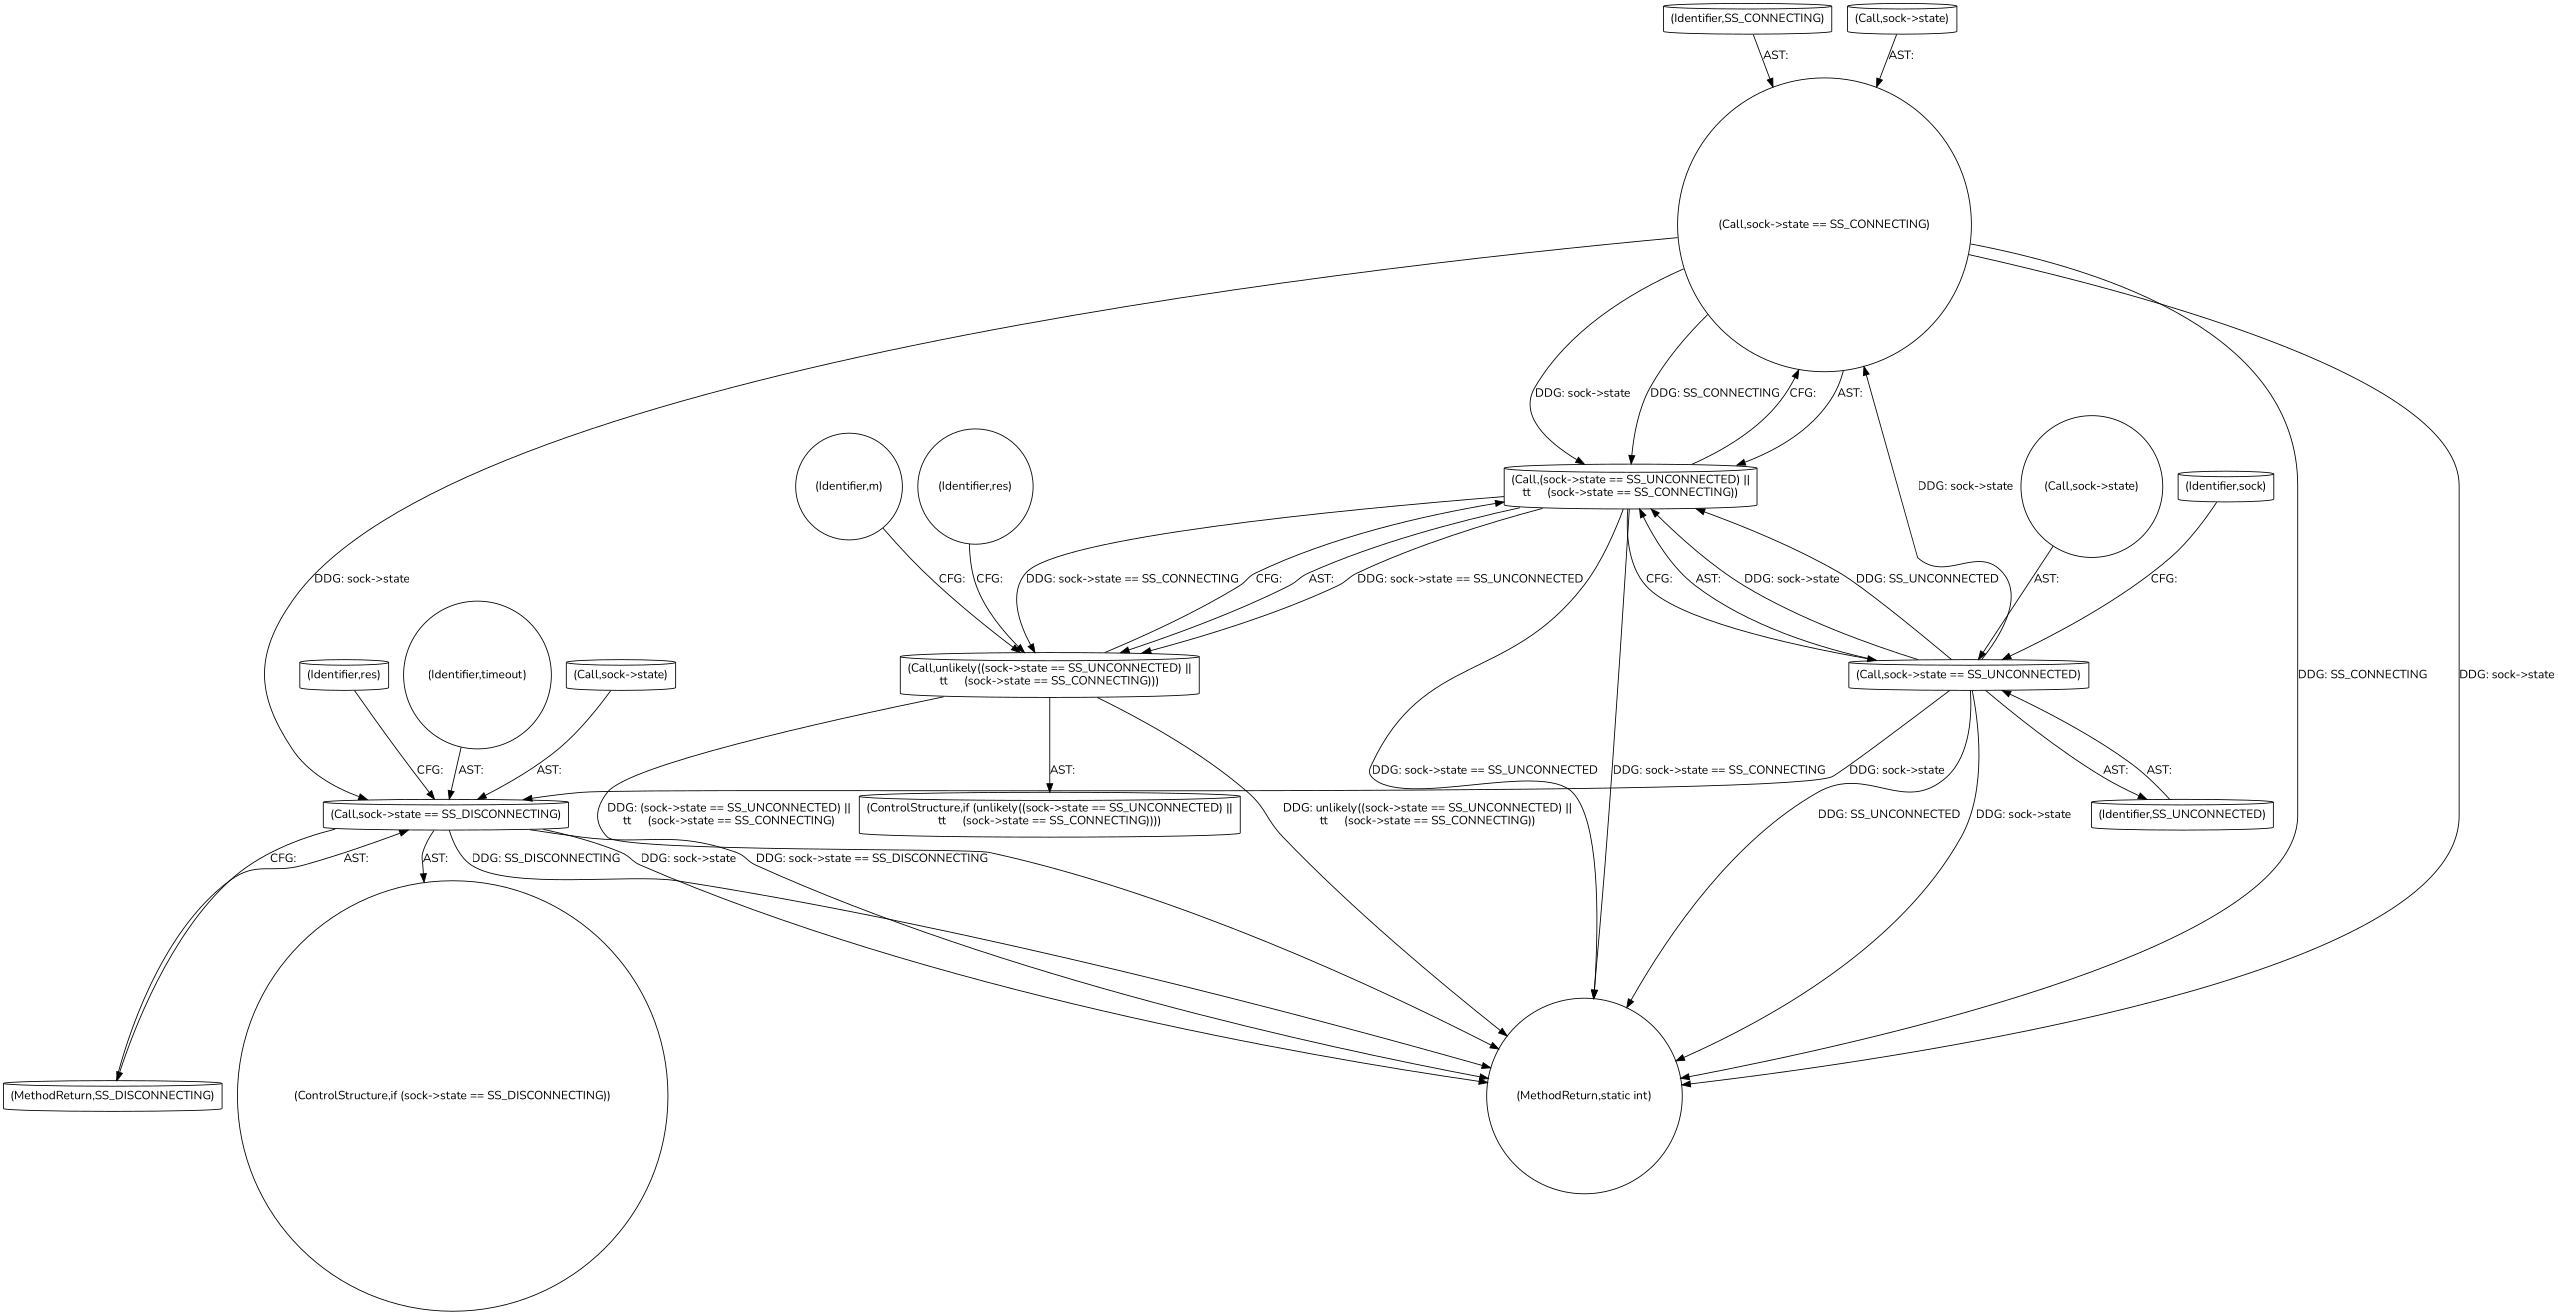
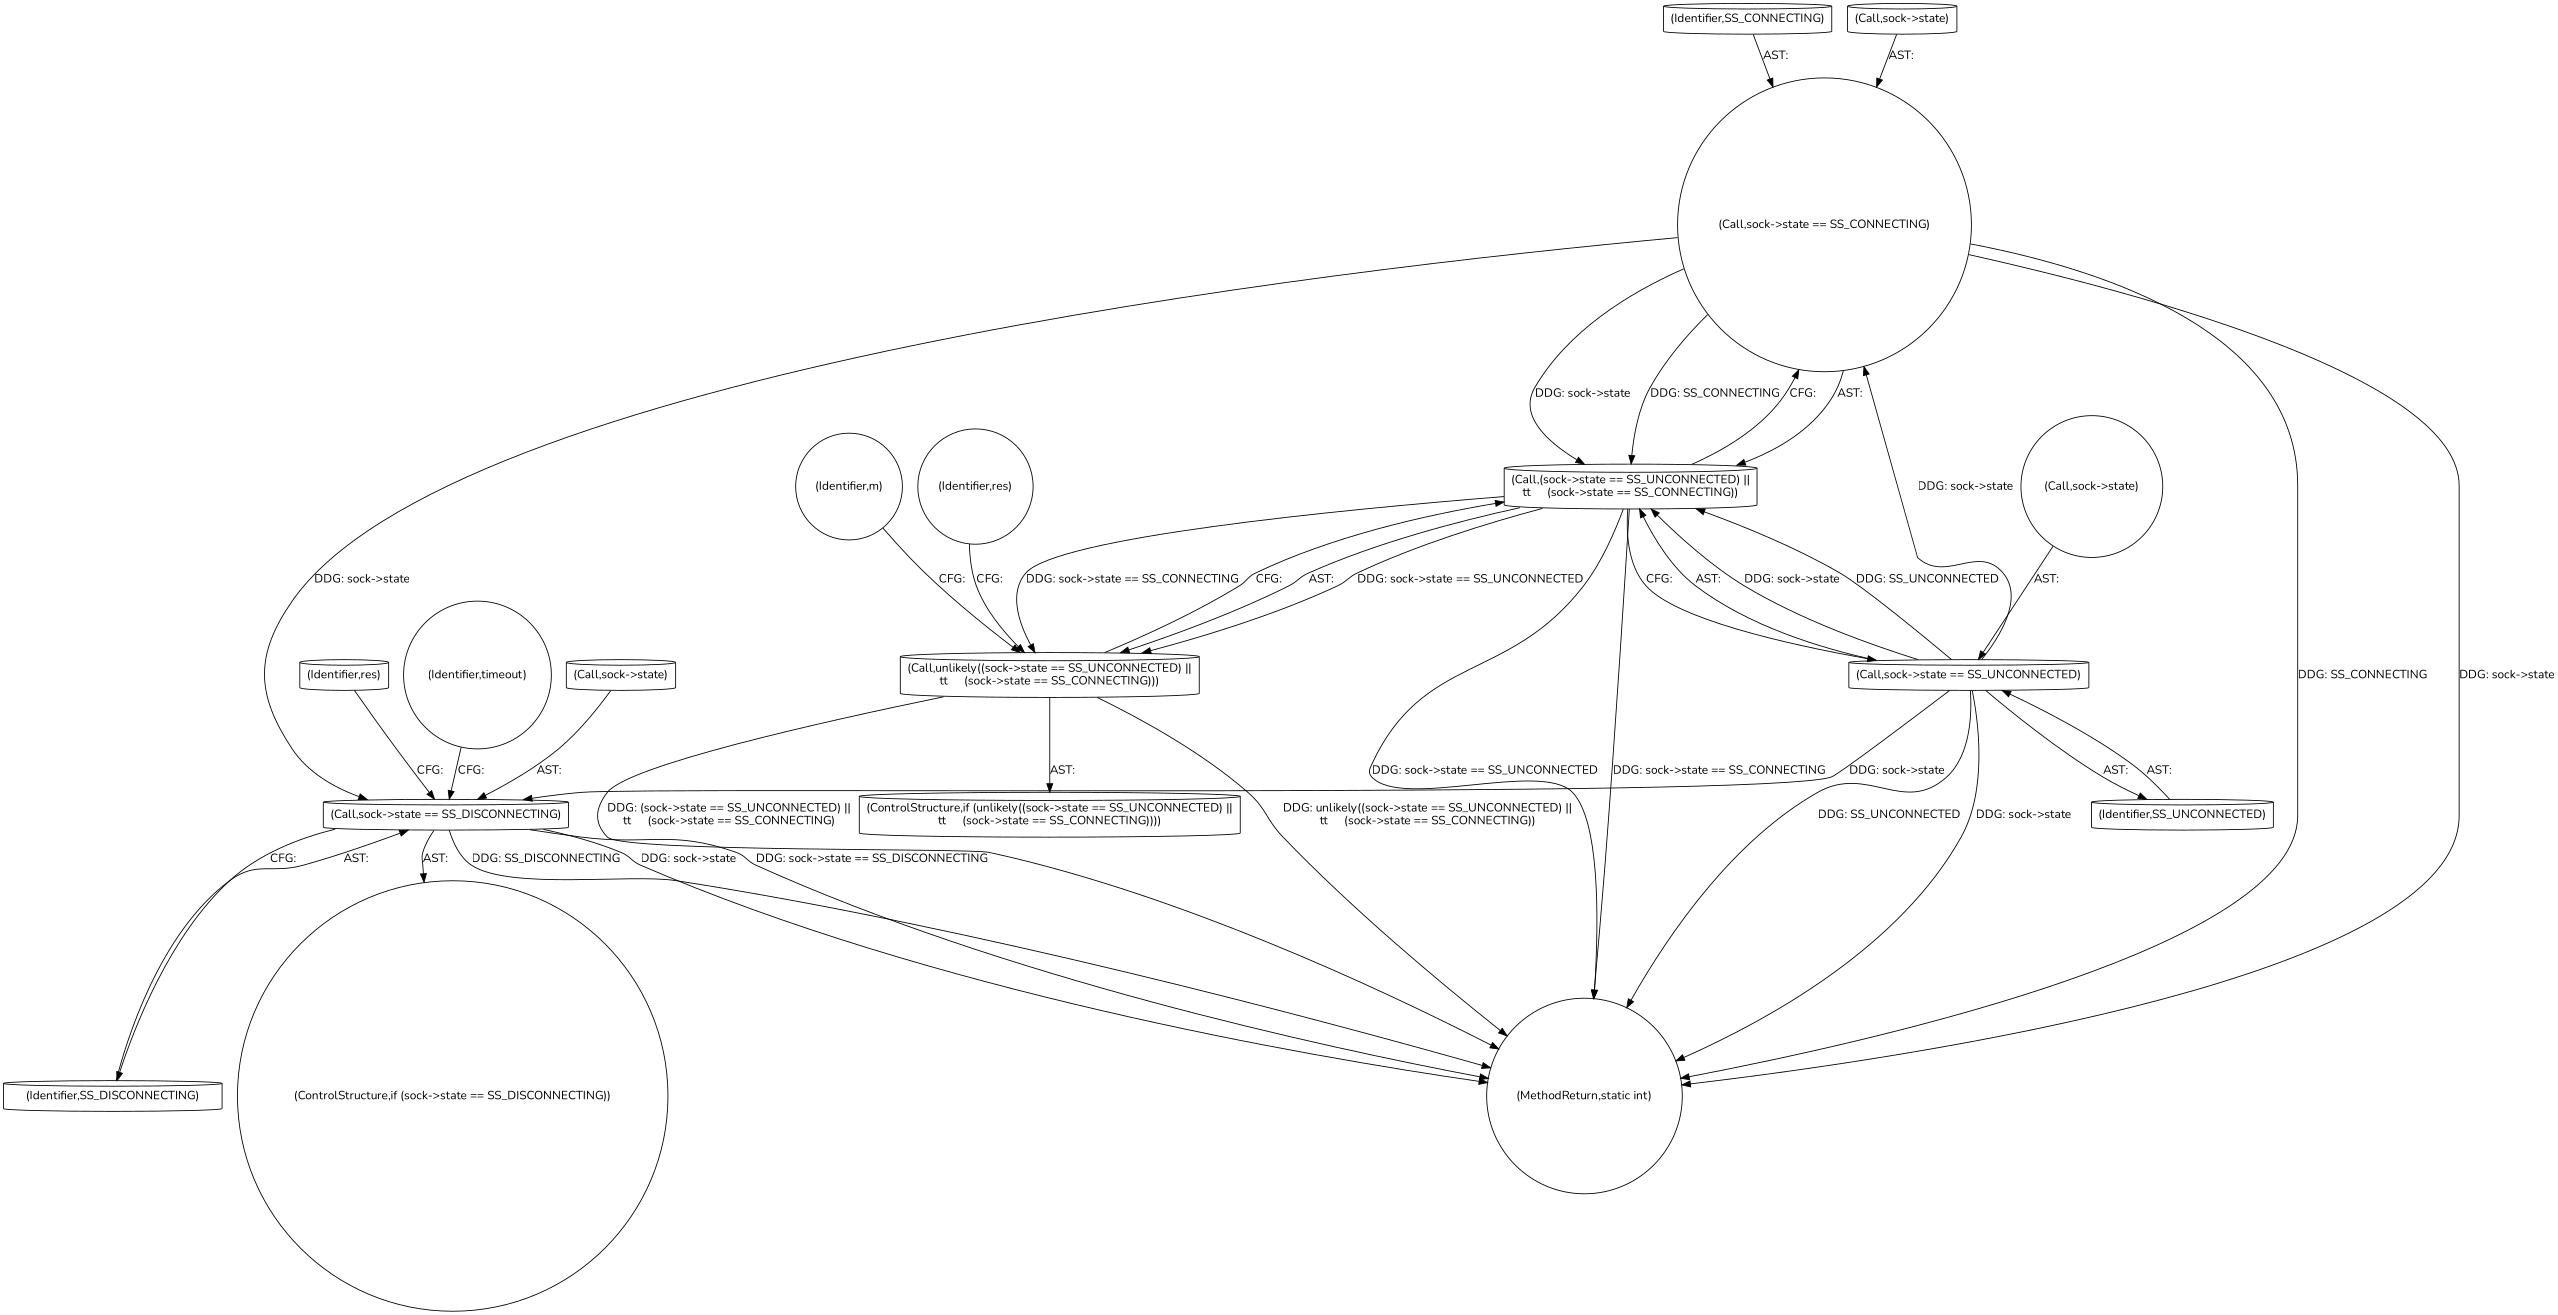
node "(Identifier,sock)": removed
edge "(Identifier,timeout)" -> "(Call,sock->state == SS_DISCONNECTING)": label "AST: " -> "CFG: "
node "(MethodReturn,SS_DISCONNECTING)": label "(MethodReturn,SS_DISCONNECTING)" -> "(Identifier,SS_DISCONNECTING)"
